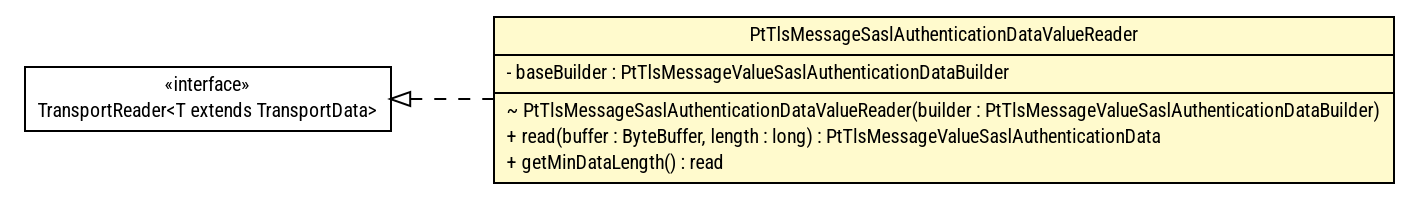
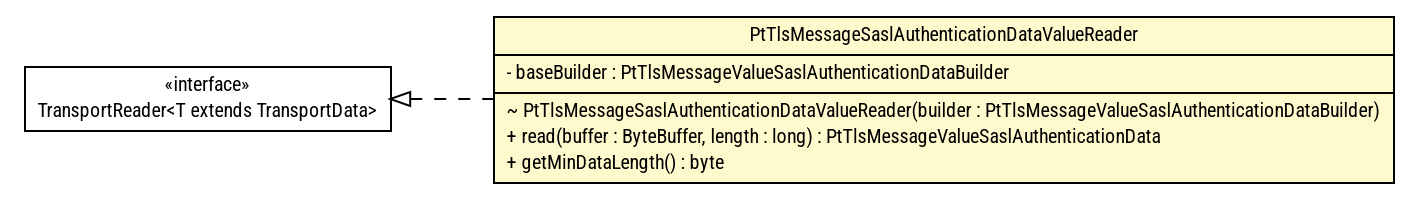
node "PtTlsMessageSaslAuthenticationDataValueReader": text "+ getMinDataLength() : read" -> "+ getMinDataLength() : byte"
